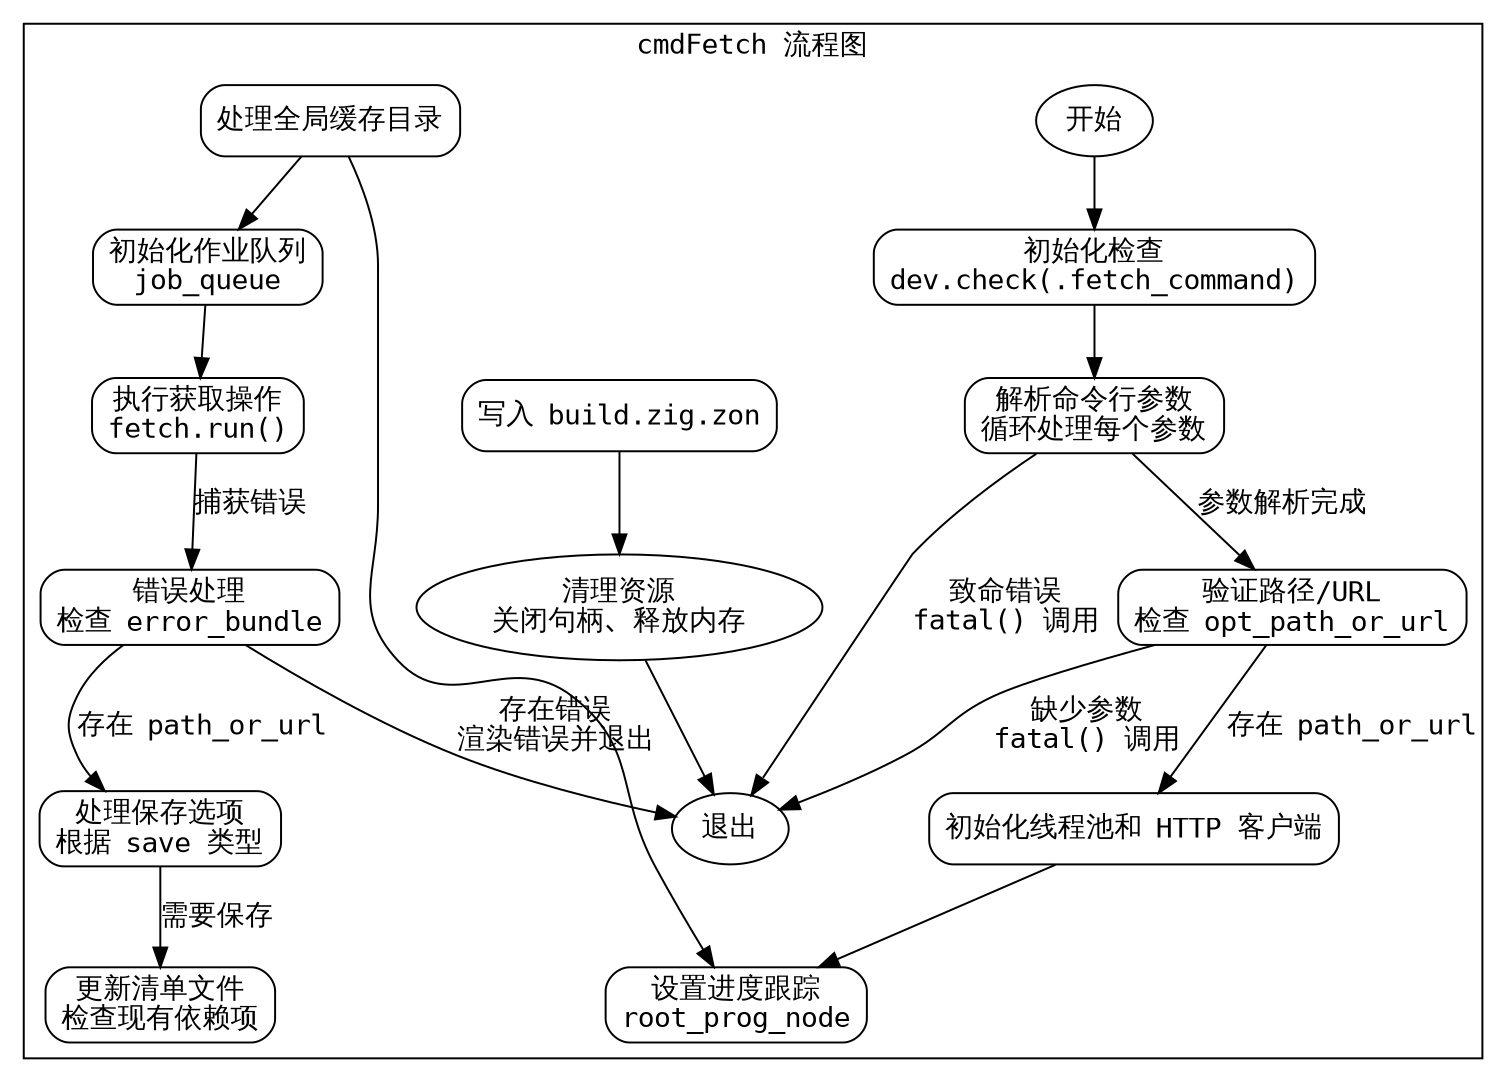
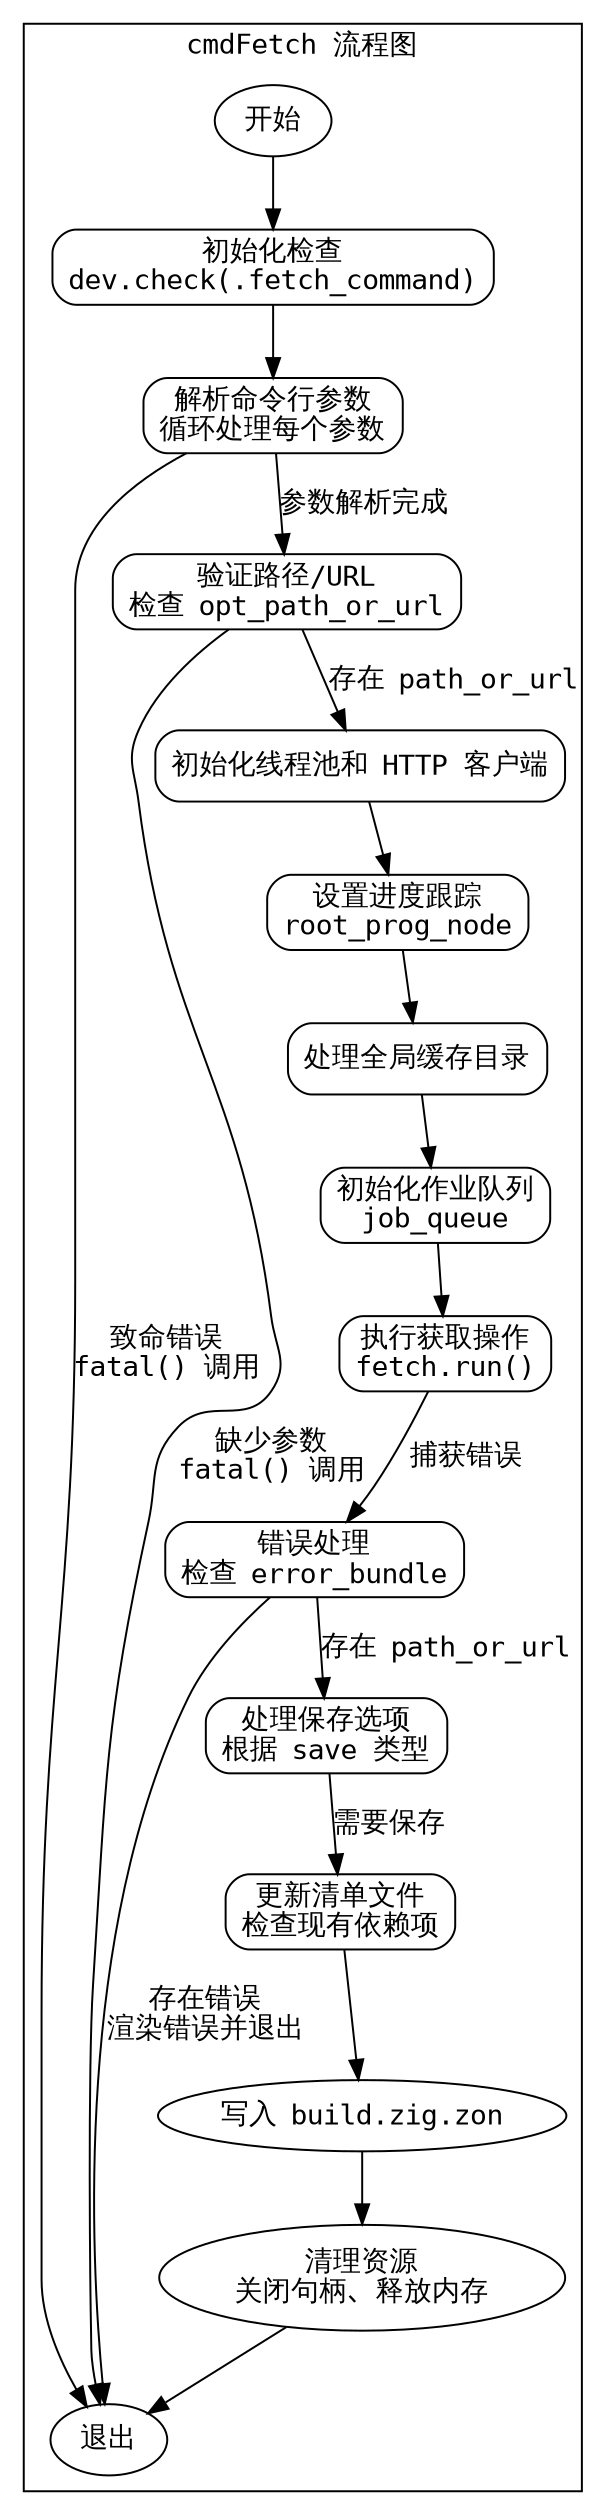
node "写入 build.zig.zon": shape box -> ellipse
edge "处理全局缓存目录" -> "设置进度跟踪 root_prog_node": reversed
edge "更新清单文件 检查现有依赖项" -> "写入 build.zig.zon": added
